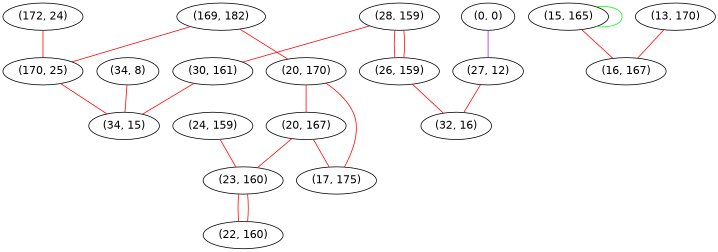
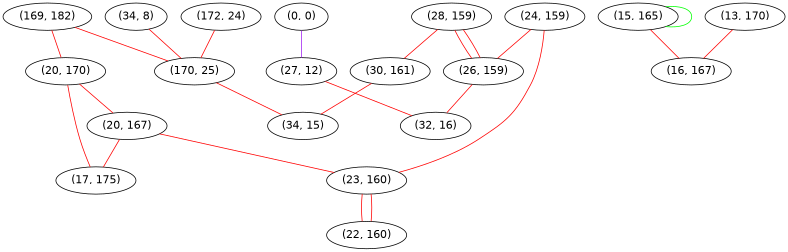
edge "(24, 159)" -- "(26, 159)": added
edge "(34, 8)" -- "(34, 15)": now "(34, 8)" -- "(170, 25)"
